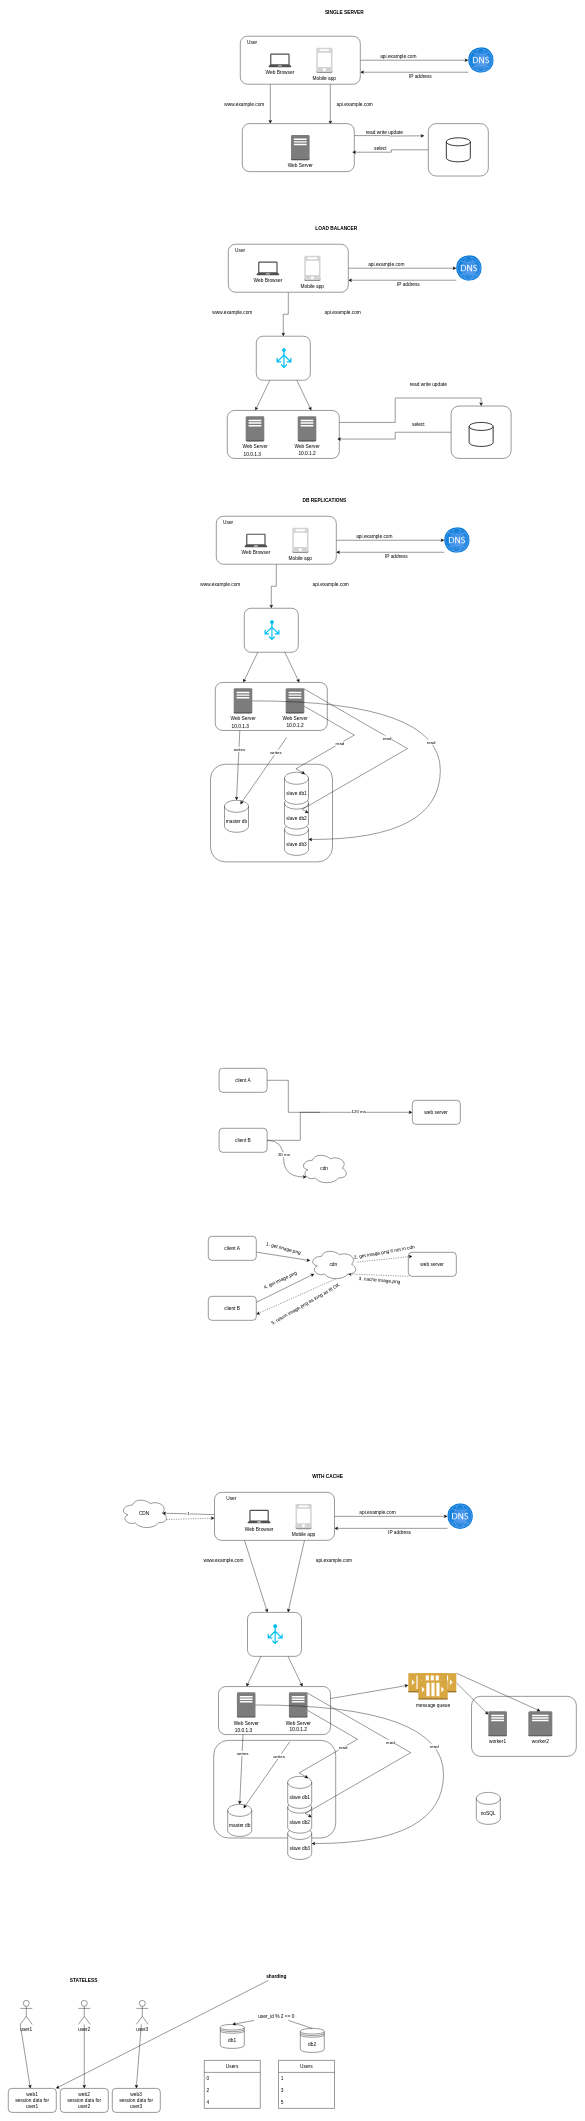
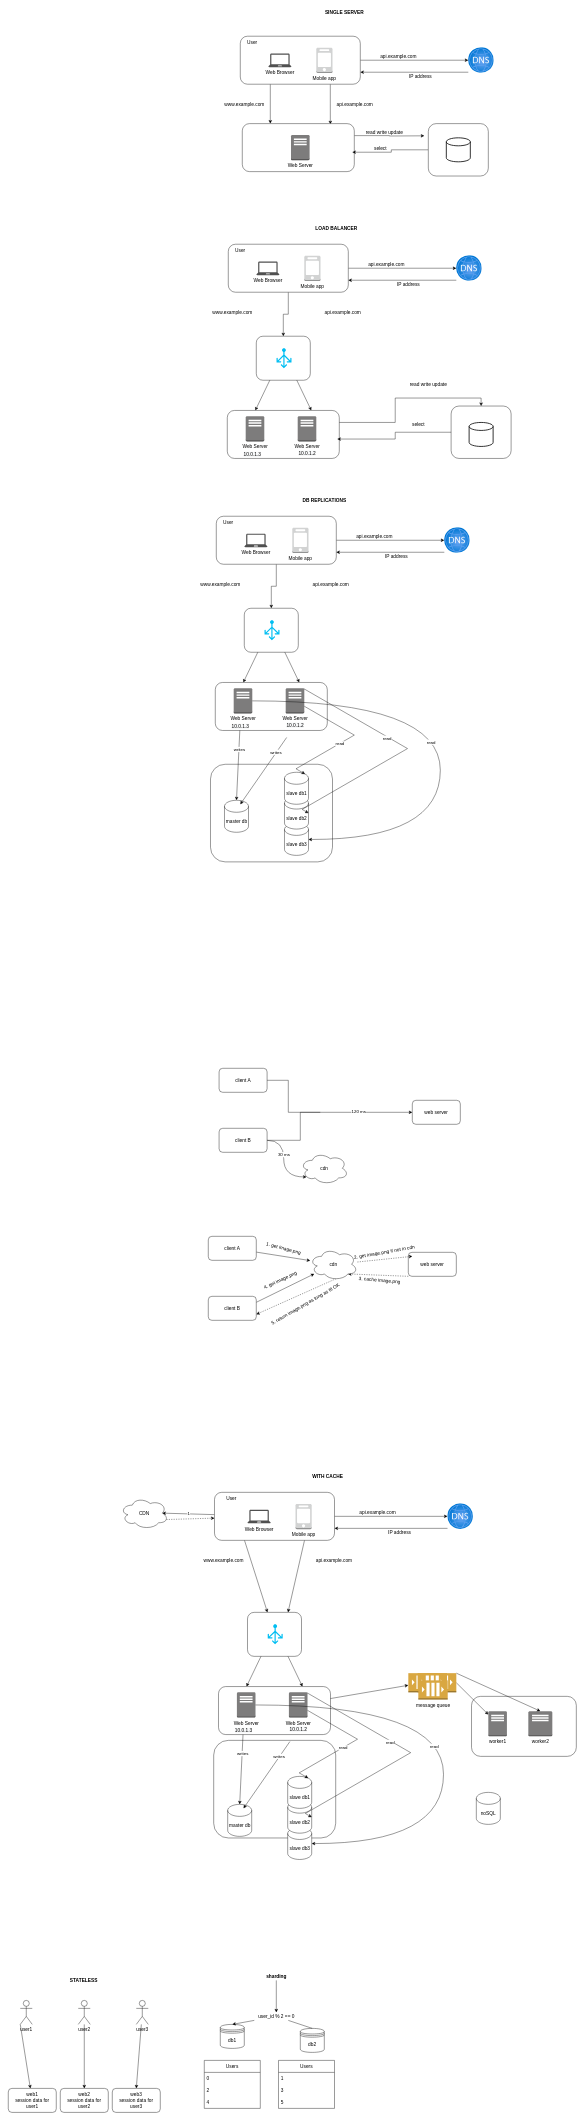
edge "sharding" -> "web1 session data for user1": now "sharding" -> "user_id % 2 == 0"
